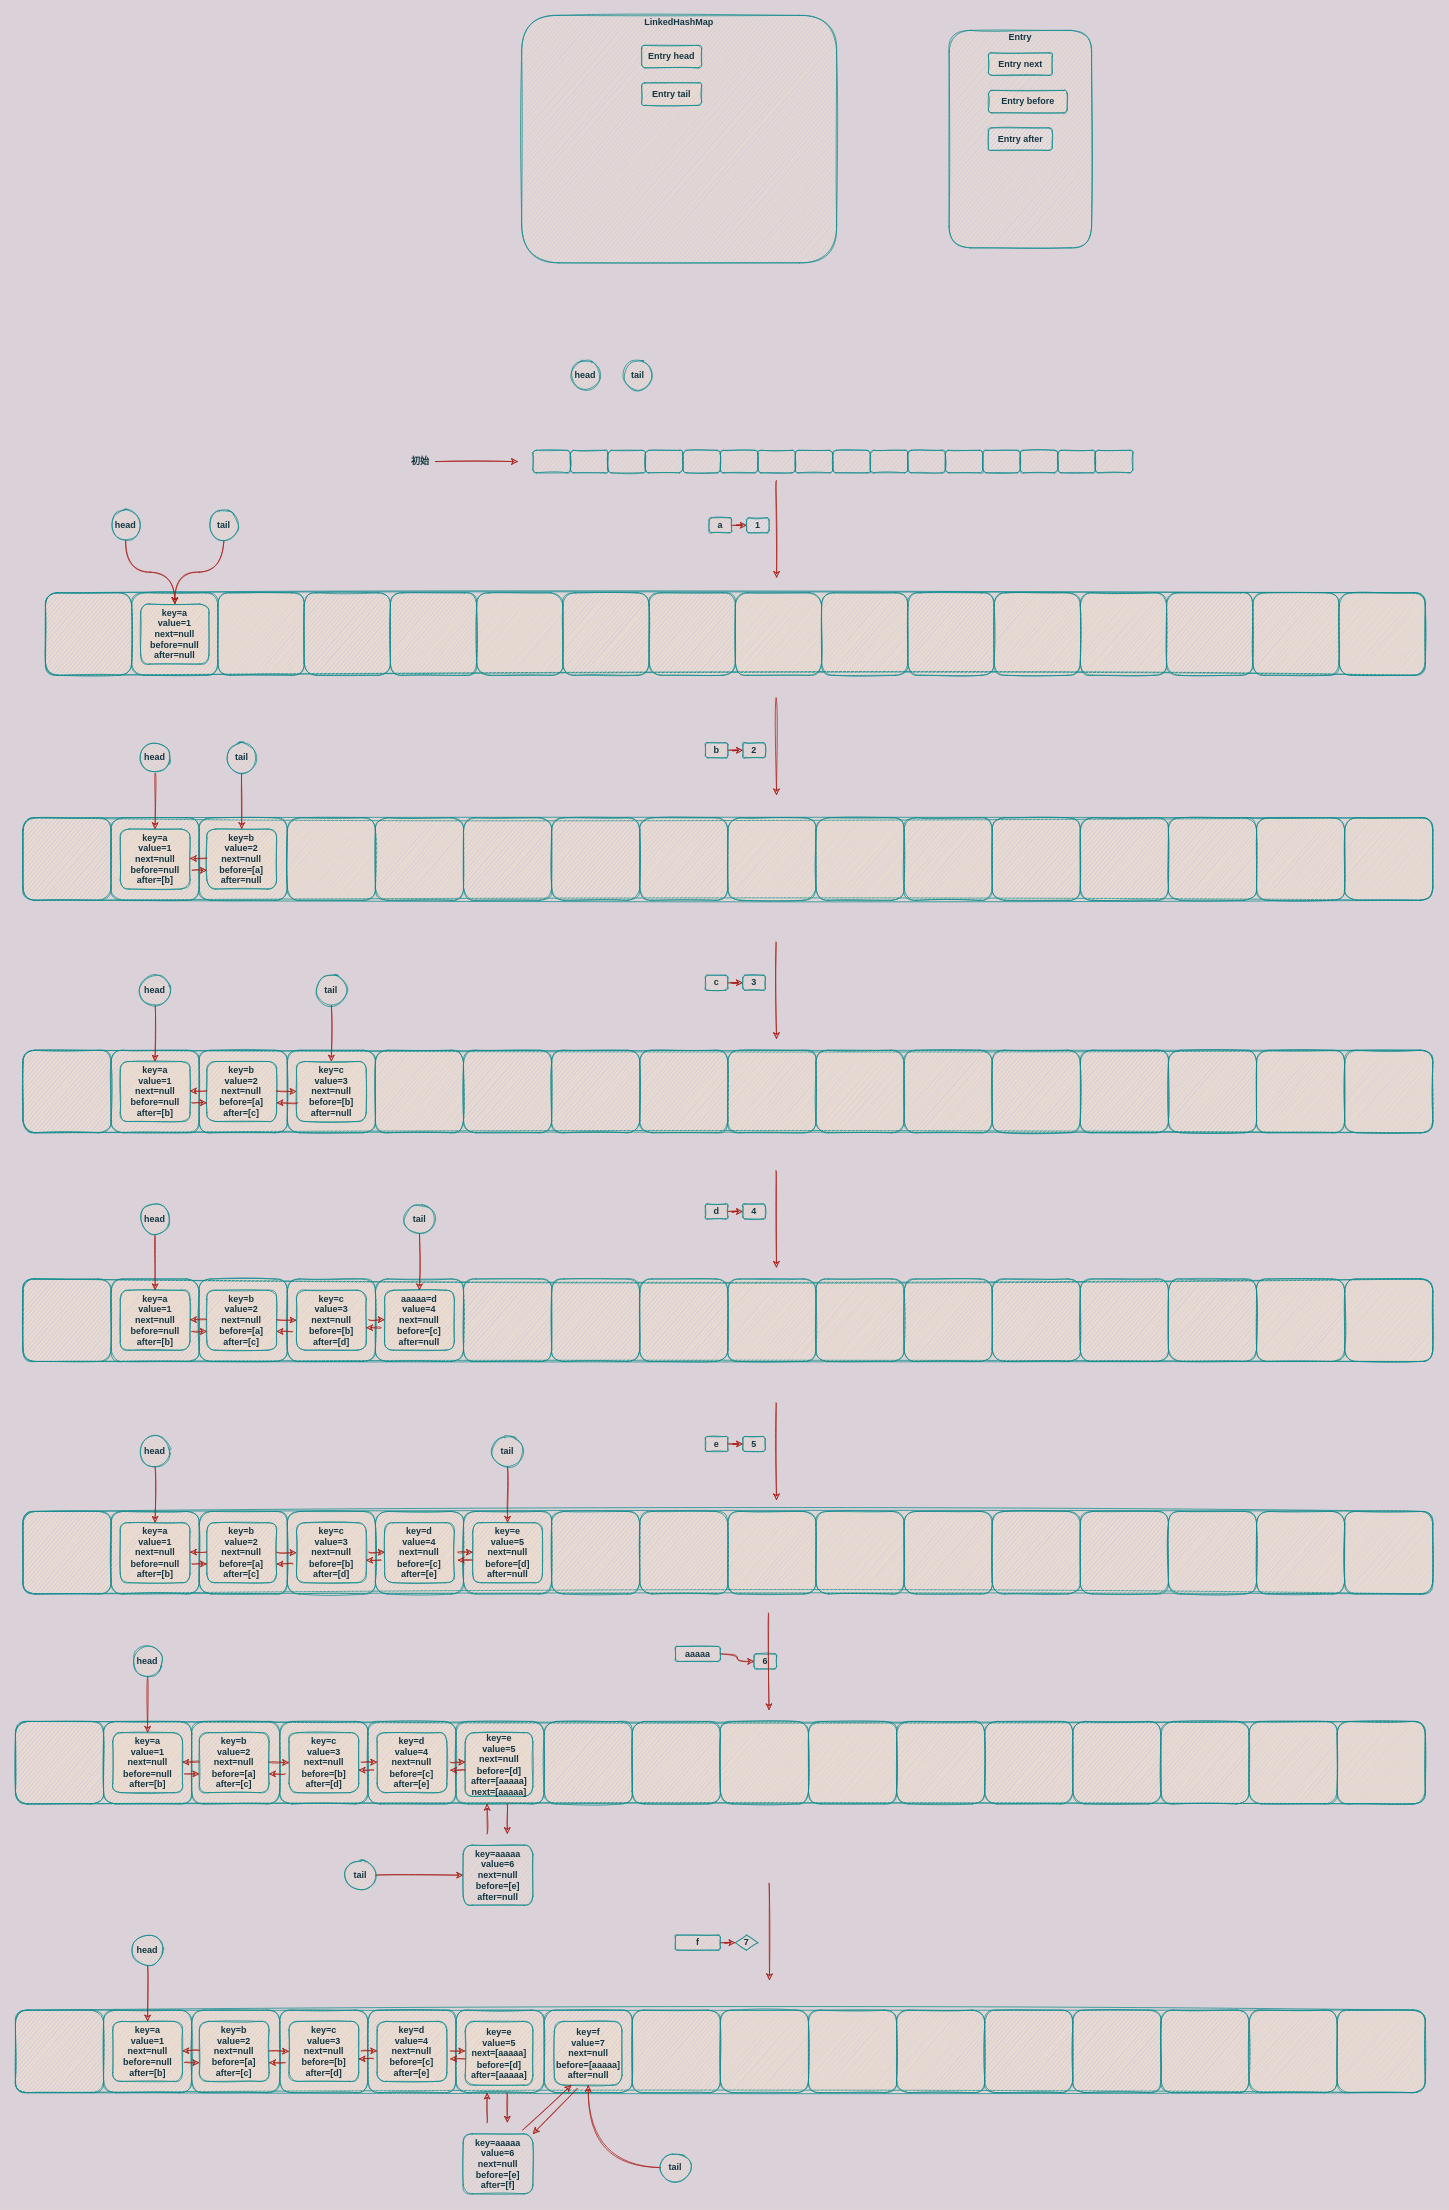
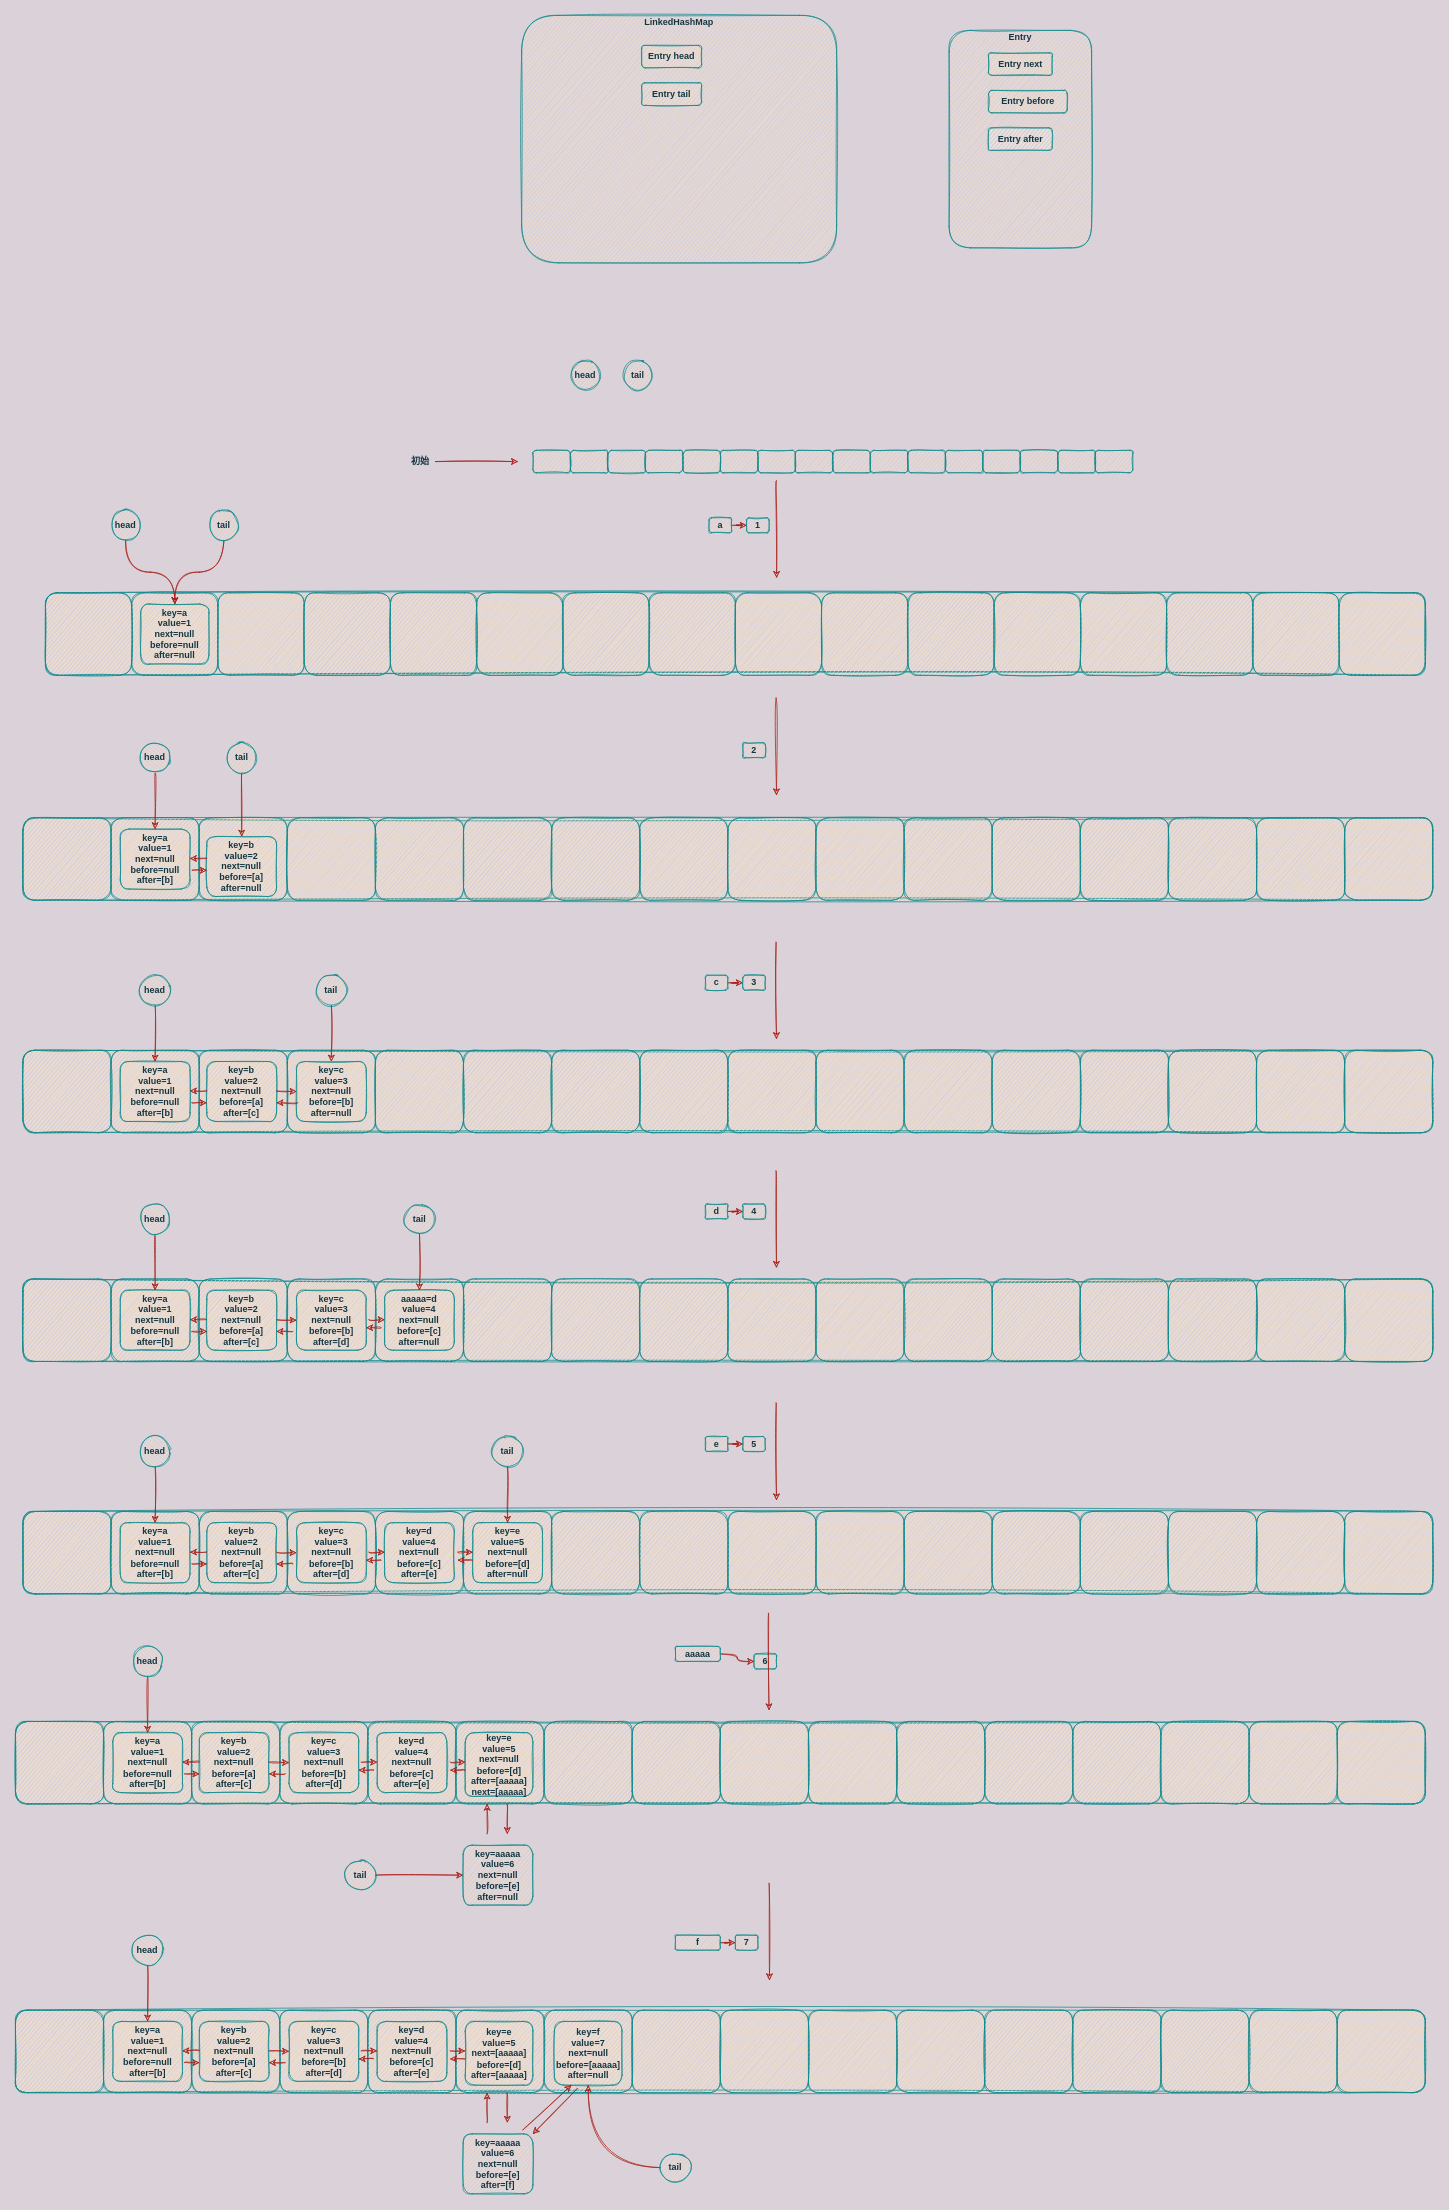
node "1": fillcolor #f5f5f5 -> #fae5c7
node "b": removed
edge "b" -> "2": removed
node "key=b value=2 next=null before=[a] after=null": moved (242, 859) -> (242, 867)
node "7": shape diamond -> rounded rectangle
